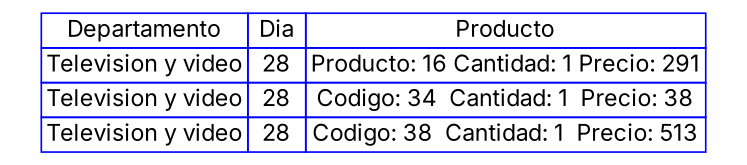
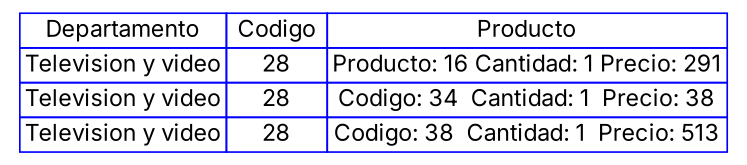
node "Departamento": text "Dia" -> "Codigo"
